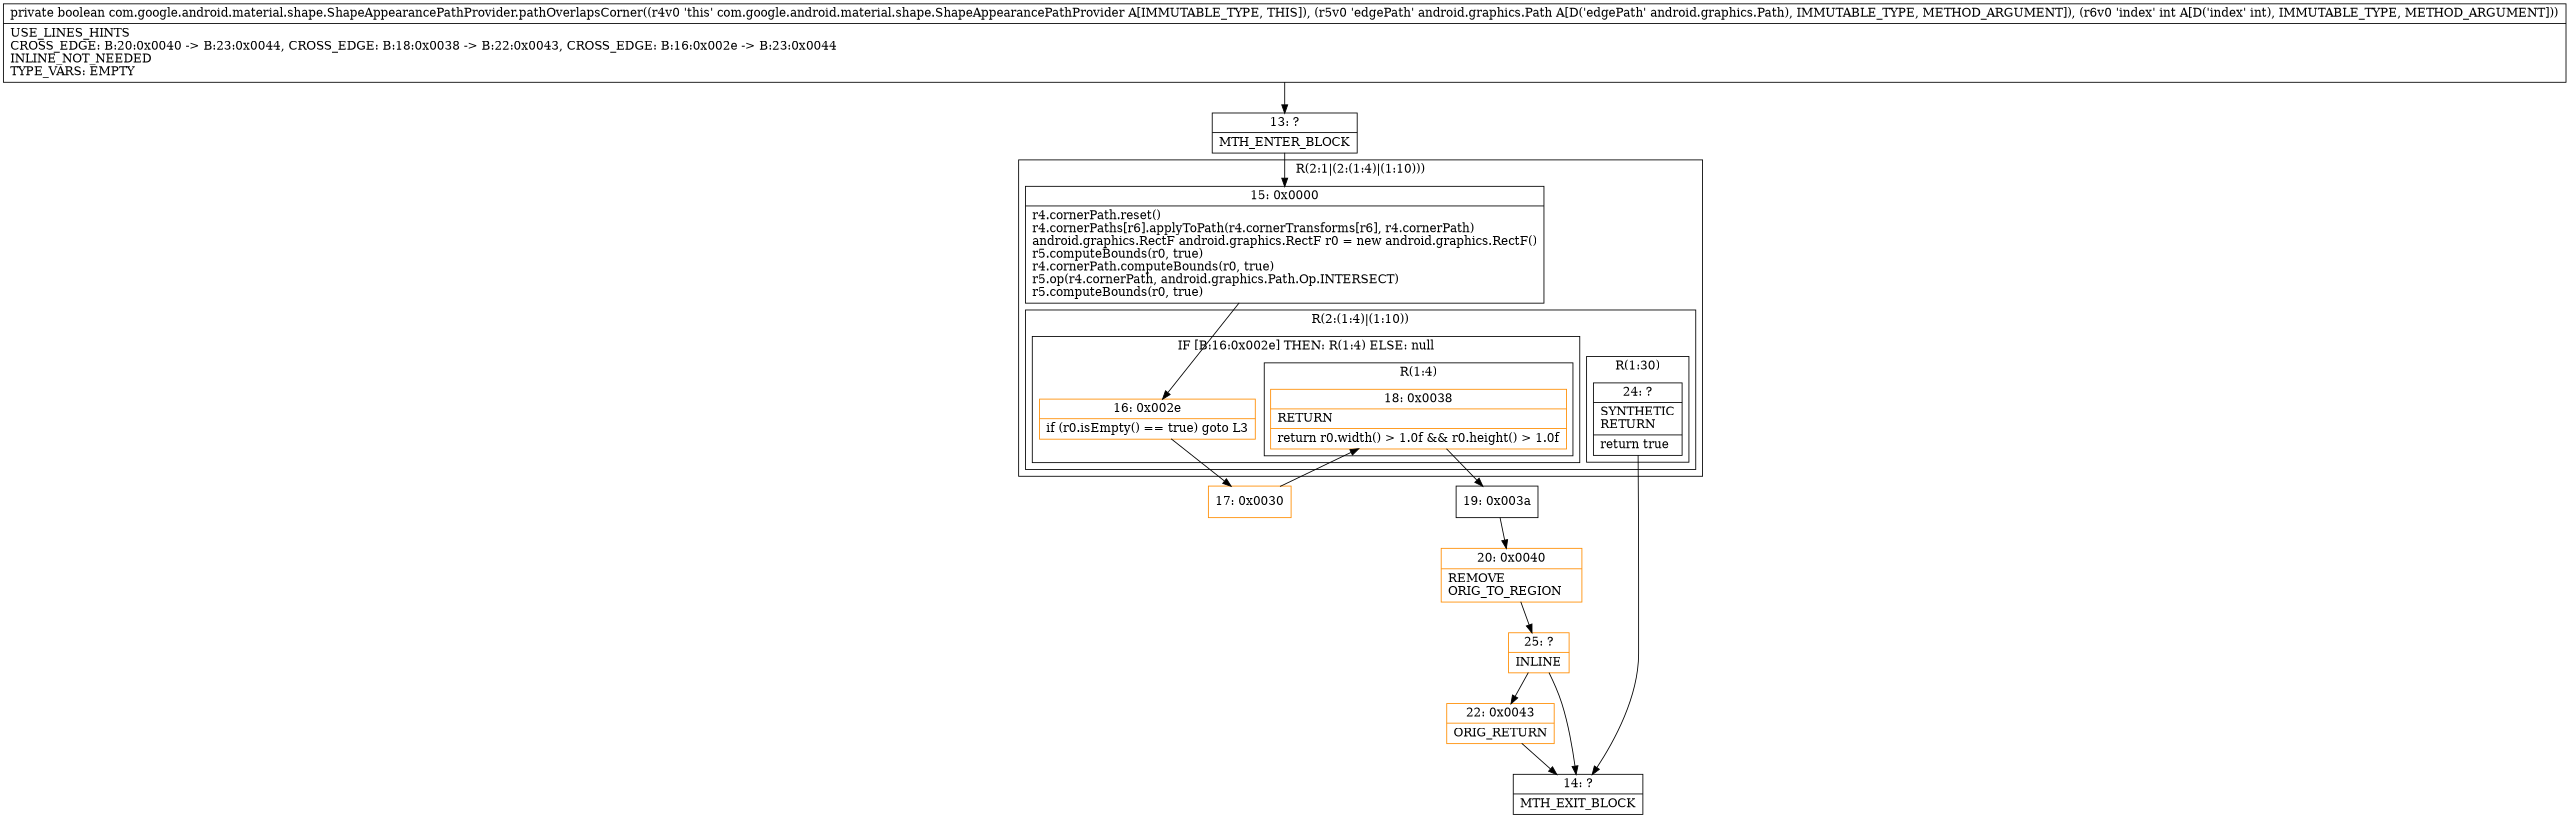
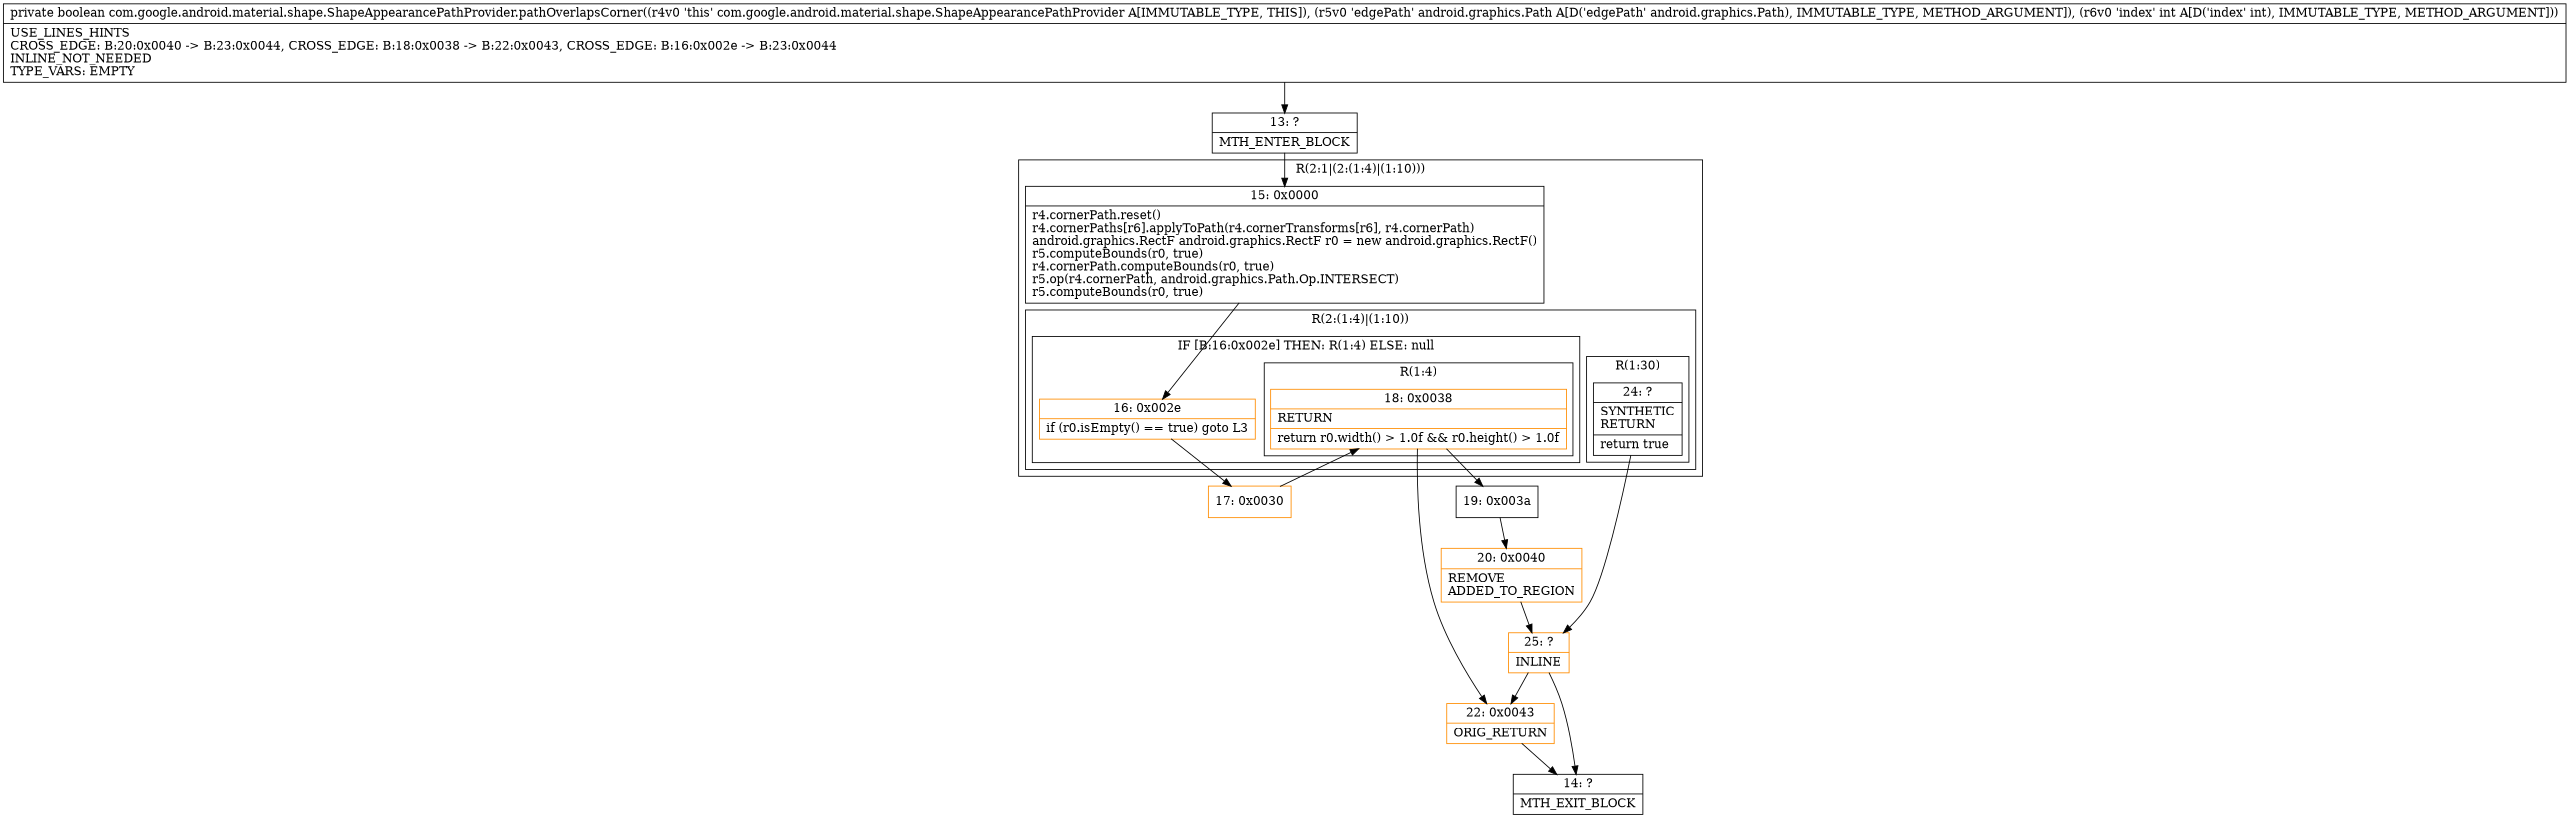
edge "18: 0x0038" -> "22: 0x0043": added
node "20: 0x0040": text "ORIG_TO_REGION" -> "ADDED_TO_REGION"
edge "24: ?" -> "14: ?": now "24: ?" -> "25: ?"
